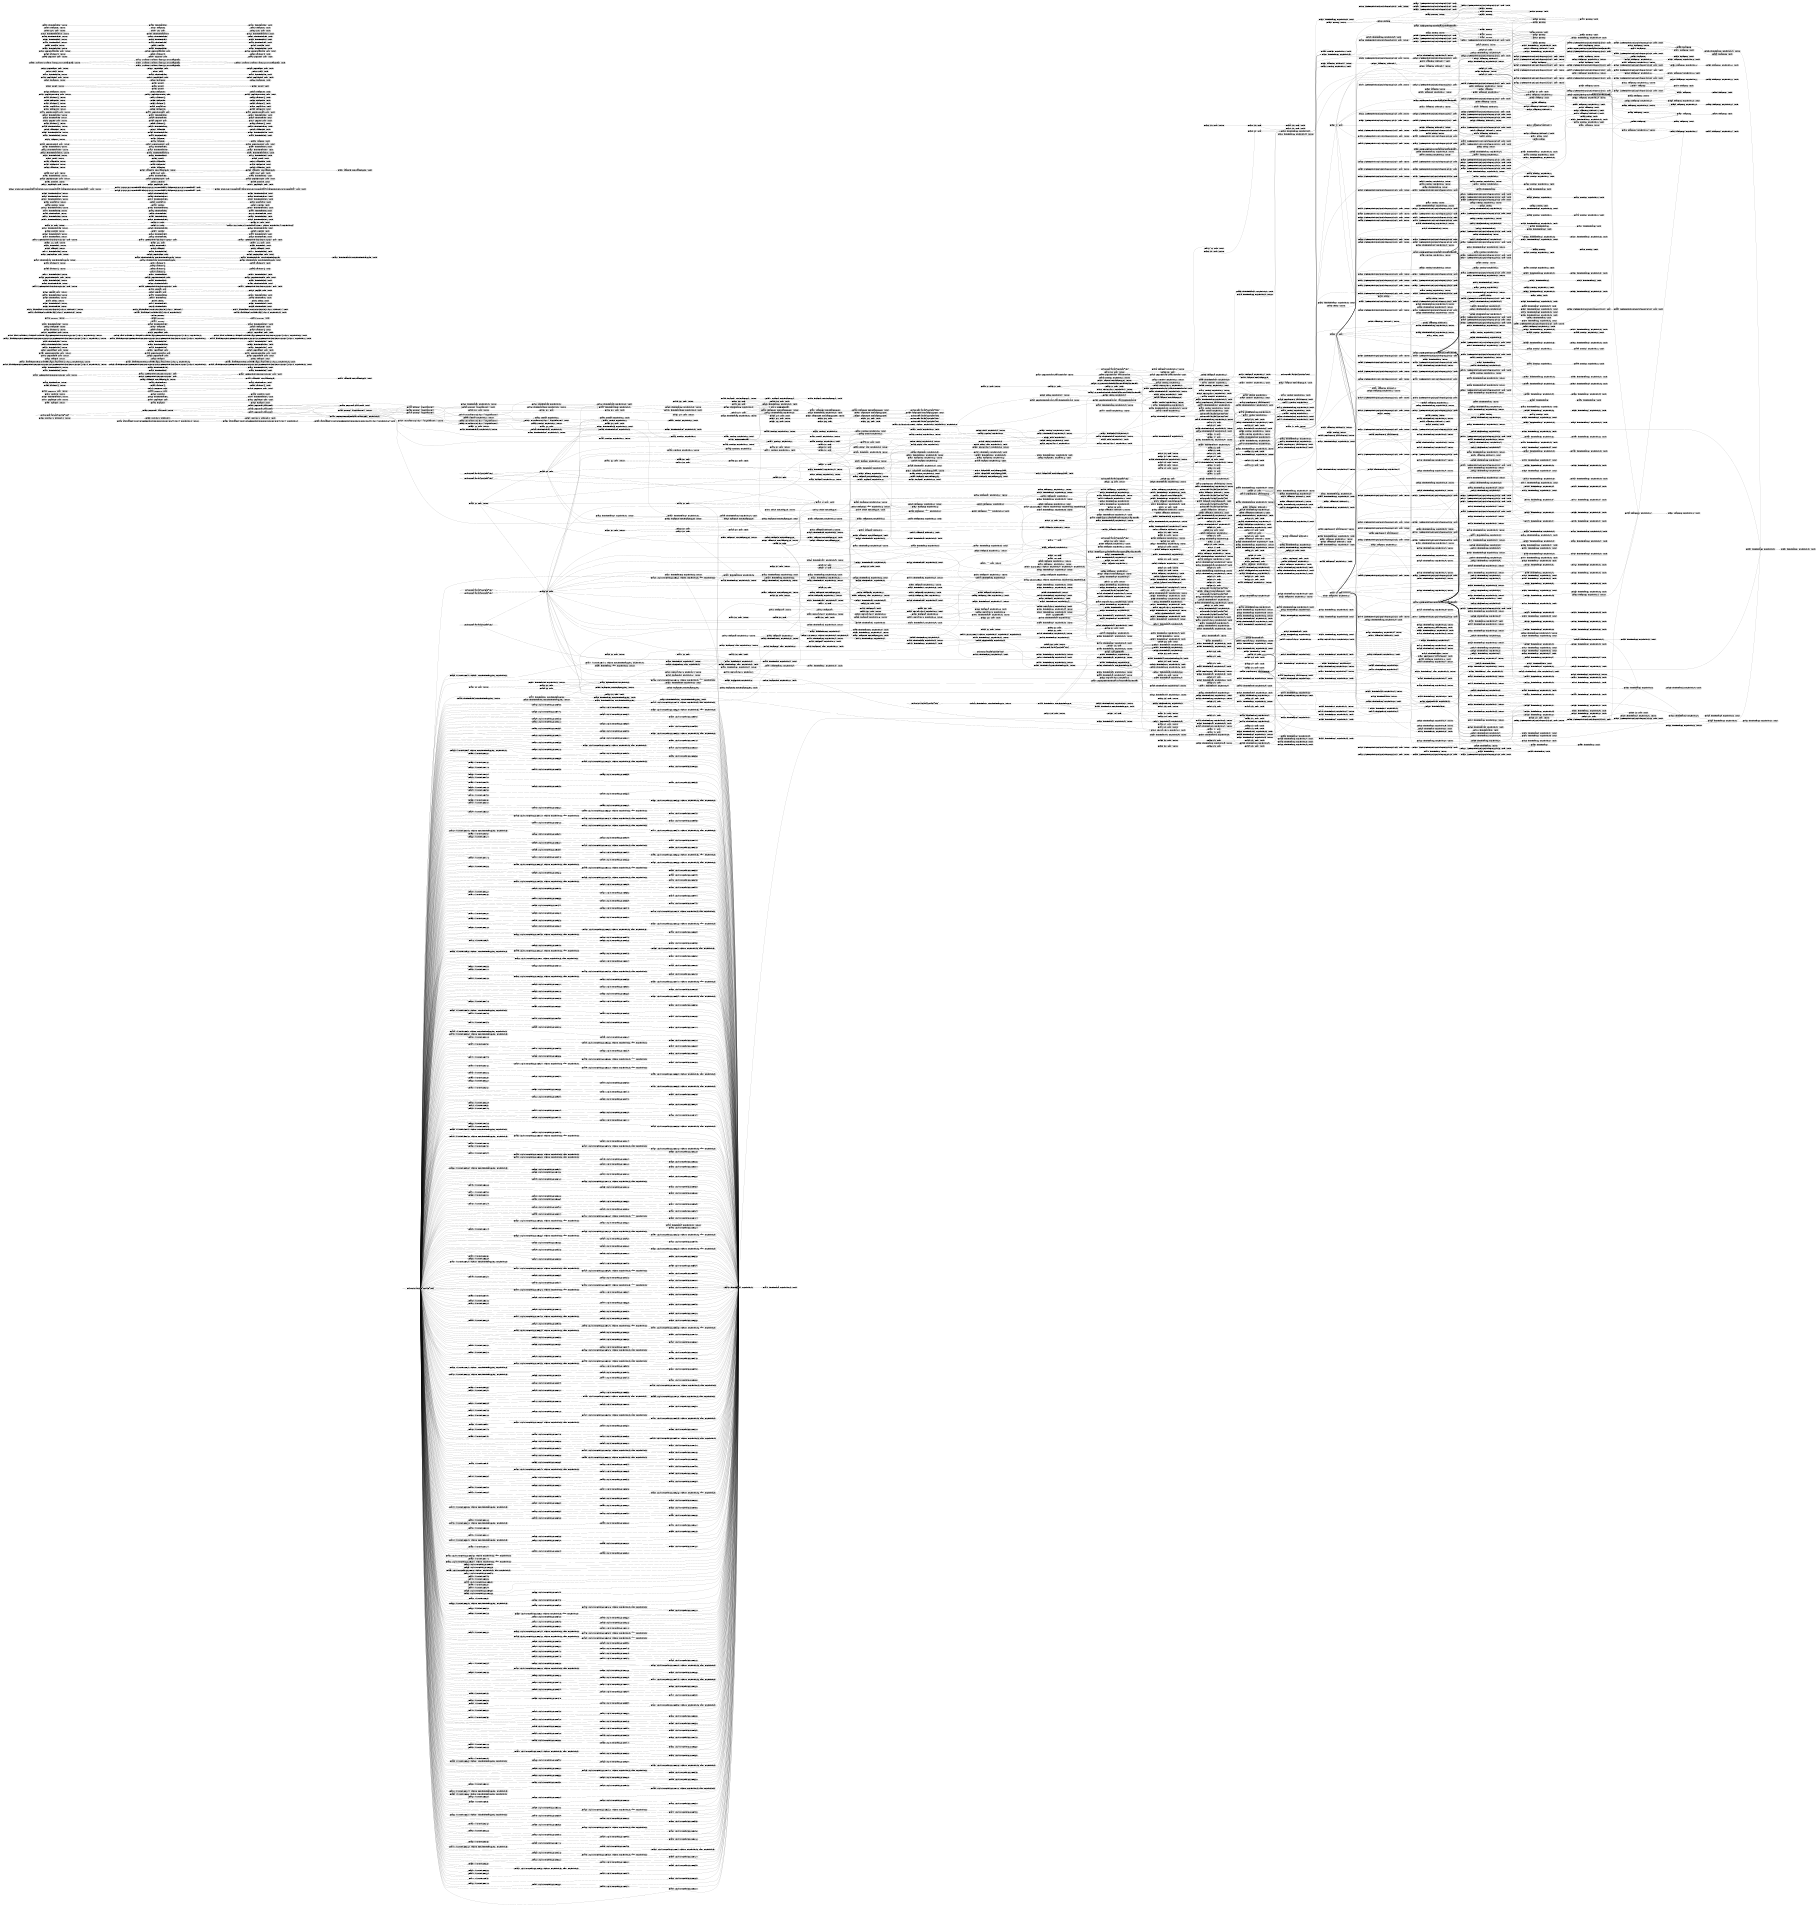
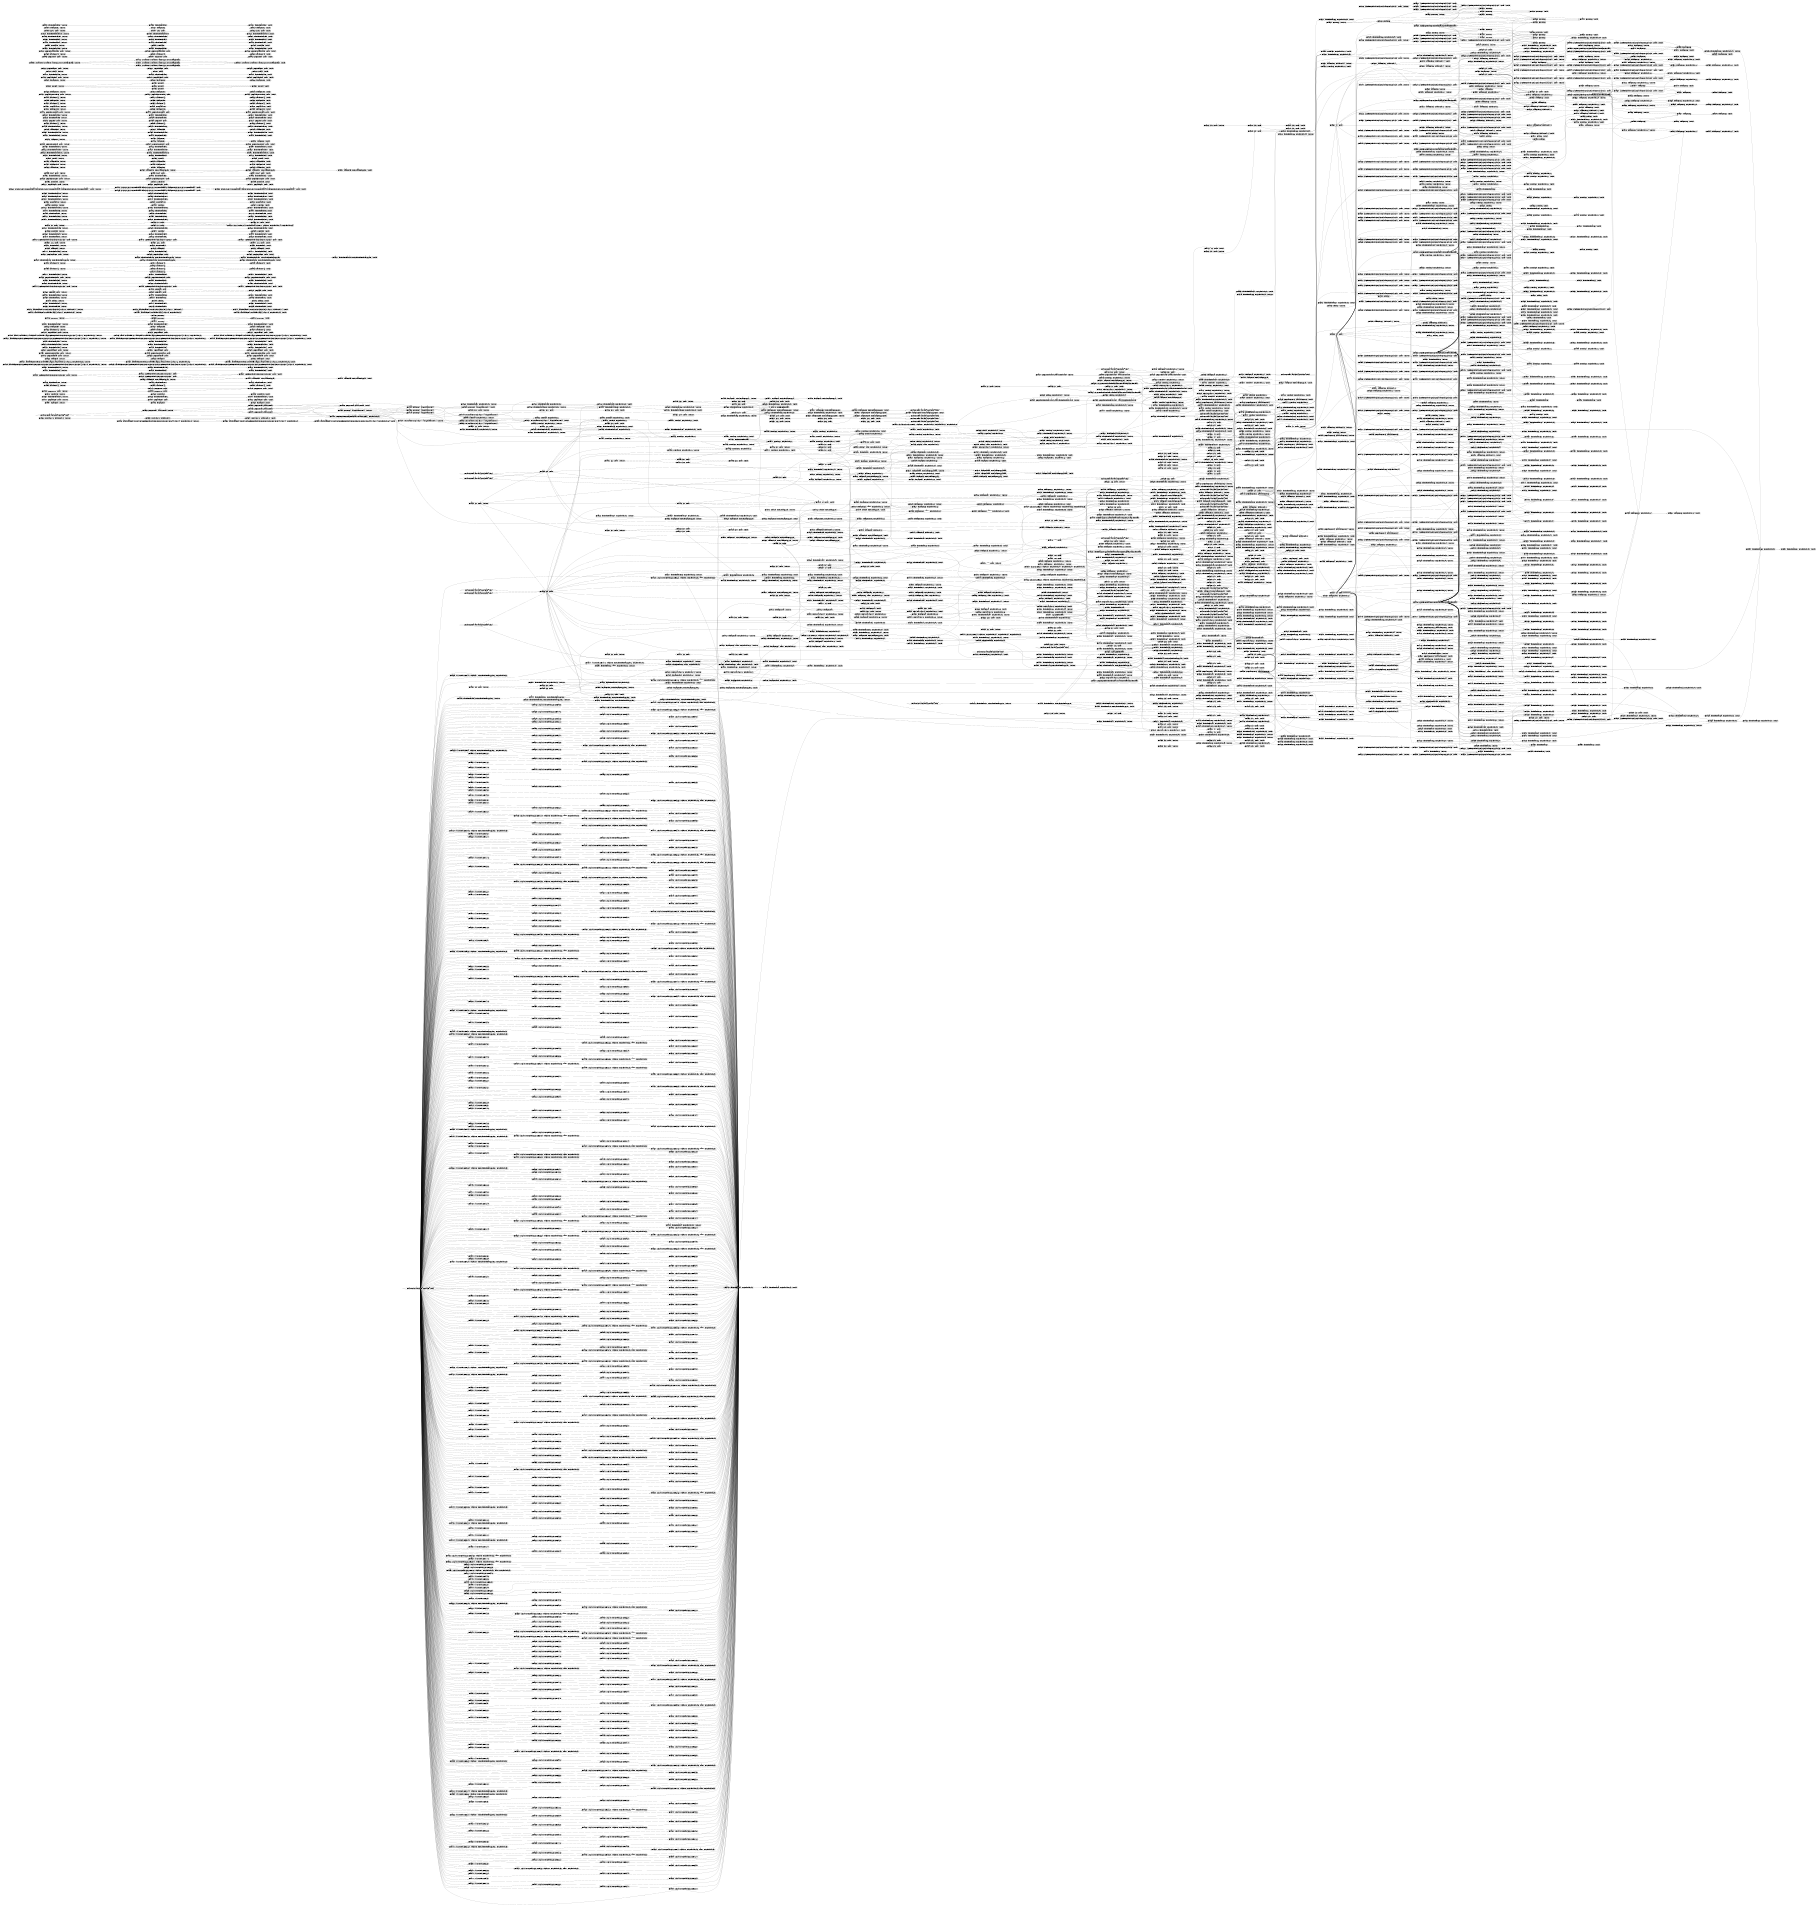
node "CE0x4aefa90": removed
